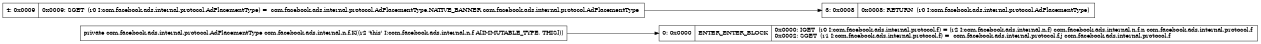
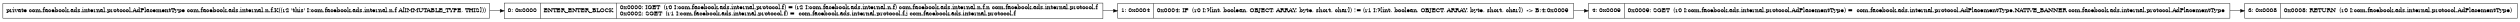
node "1: 0x0004": added
